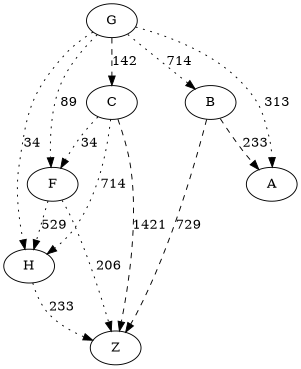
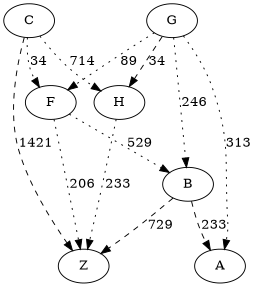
edge "G" -> "C": removed, label "142"
edge "G" -> "B": label "714" -> "246"
edge "G" -> "H": style dotted -> dashed
edge "F" -> "H": now "F" -> "B"
